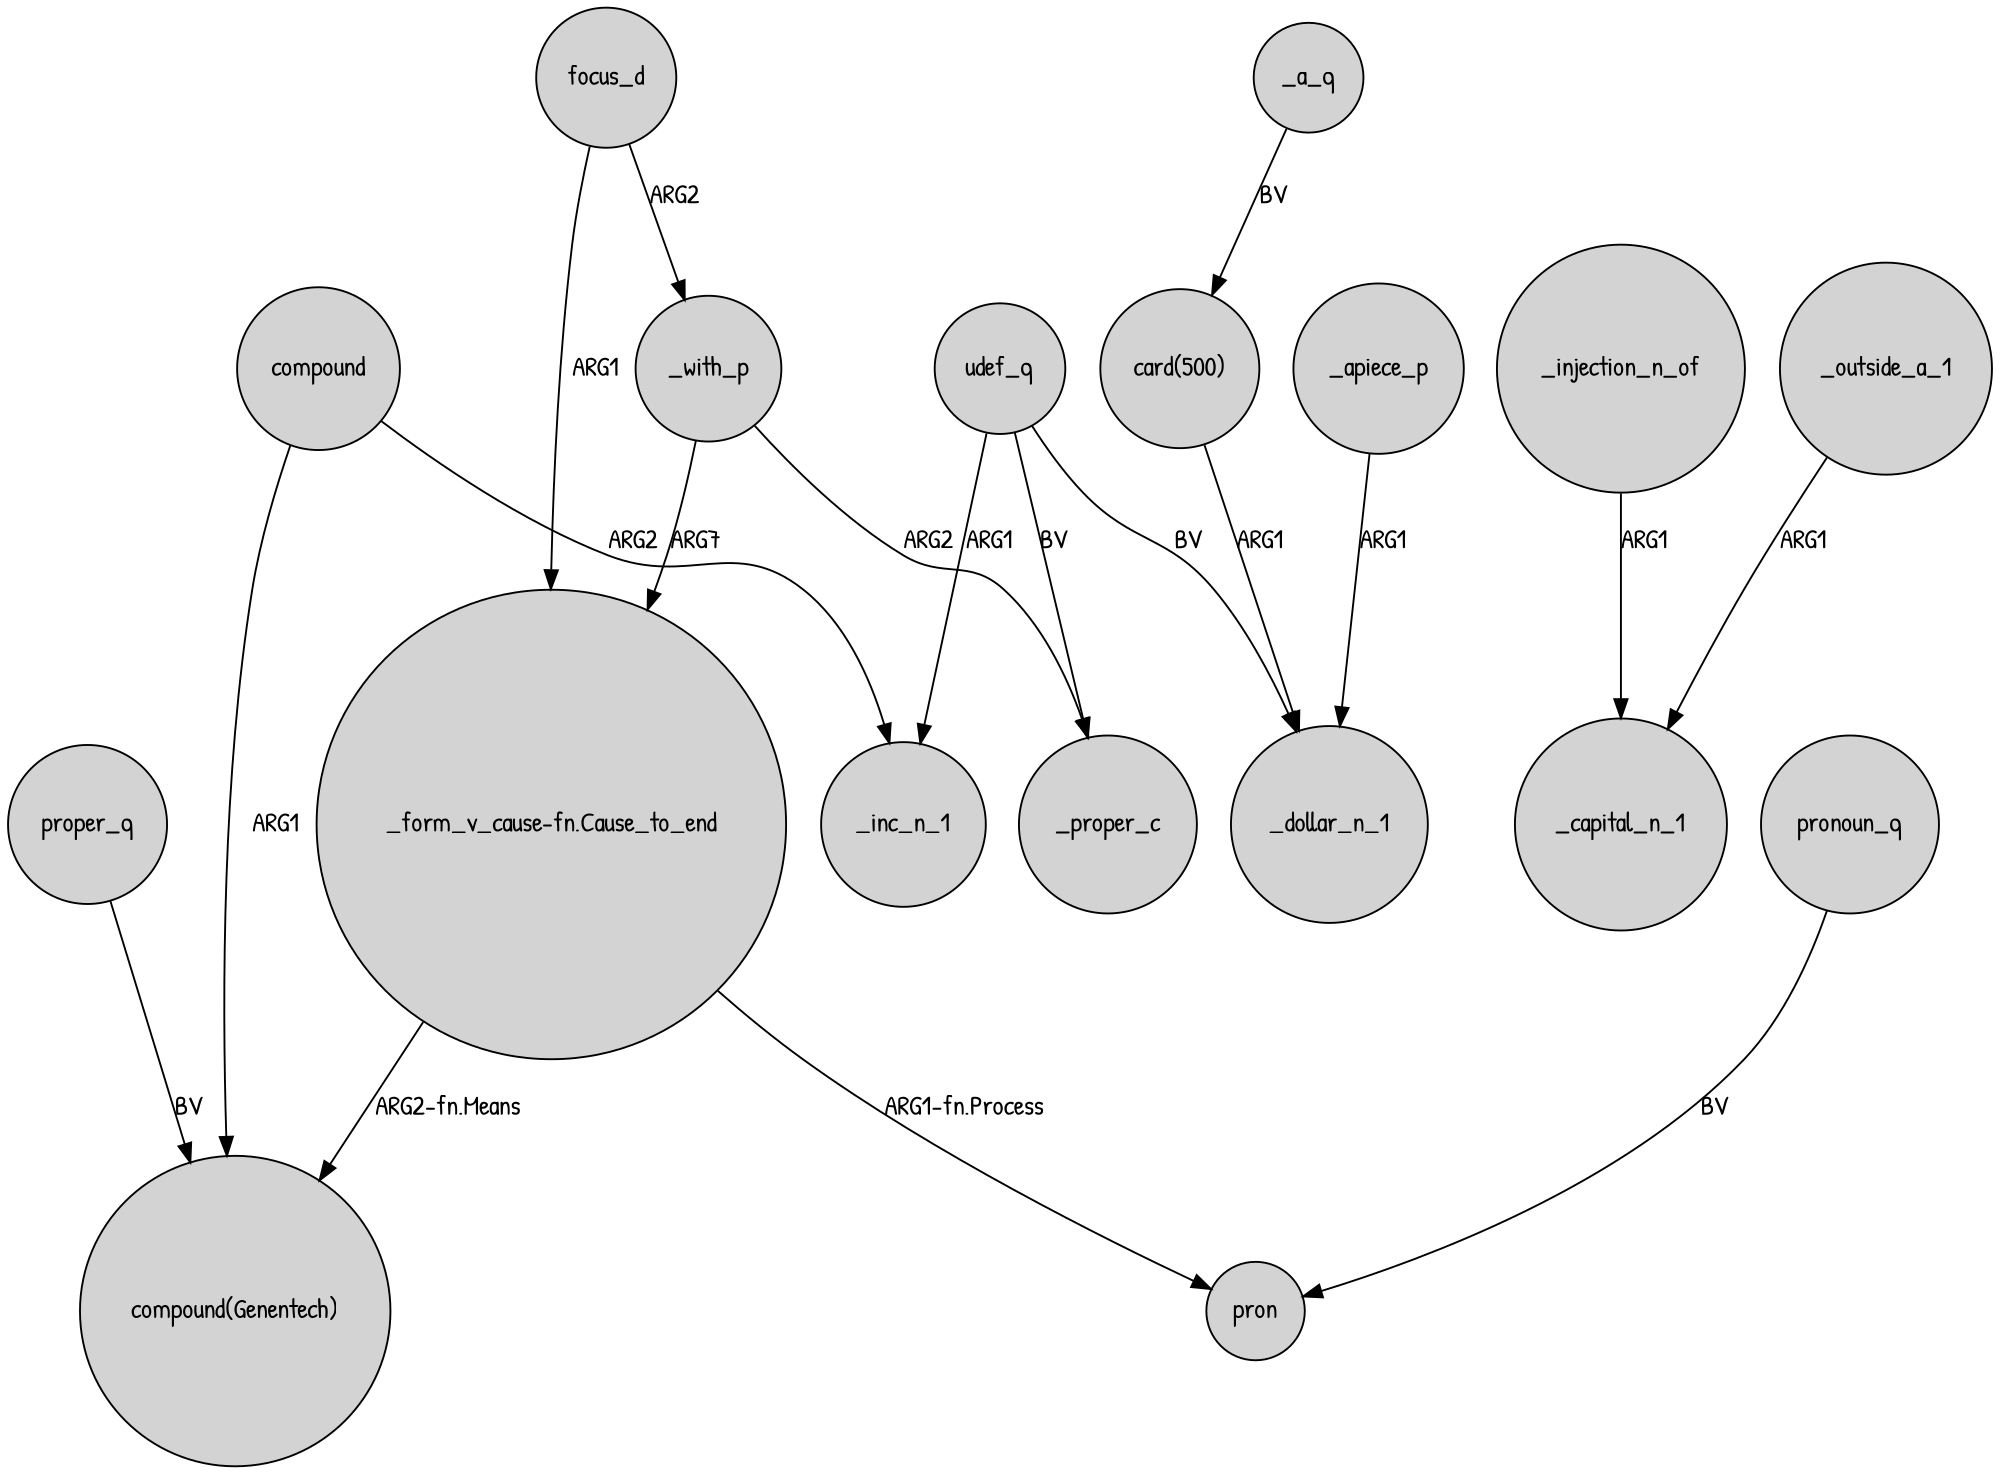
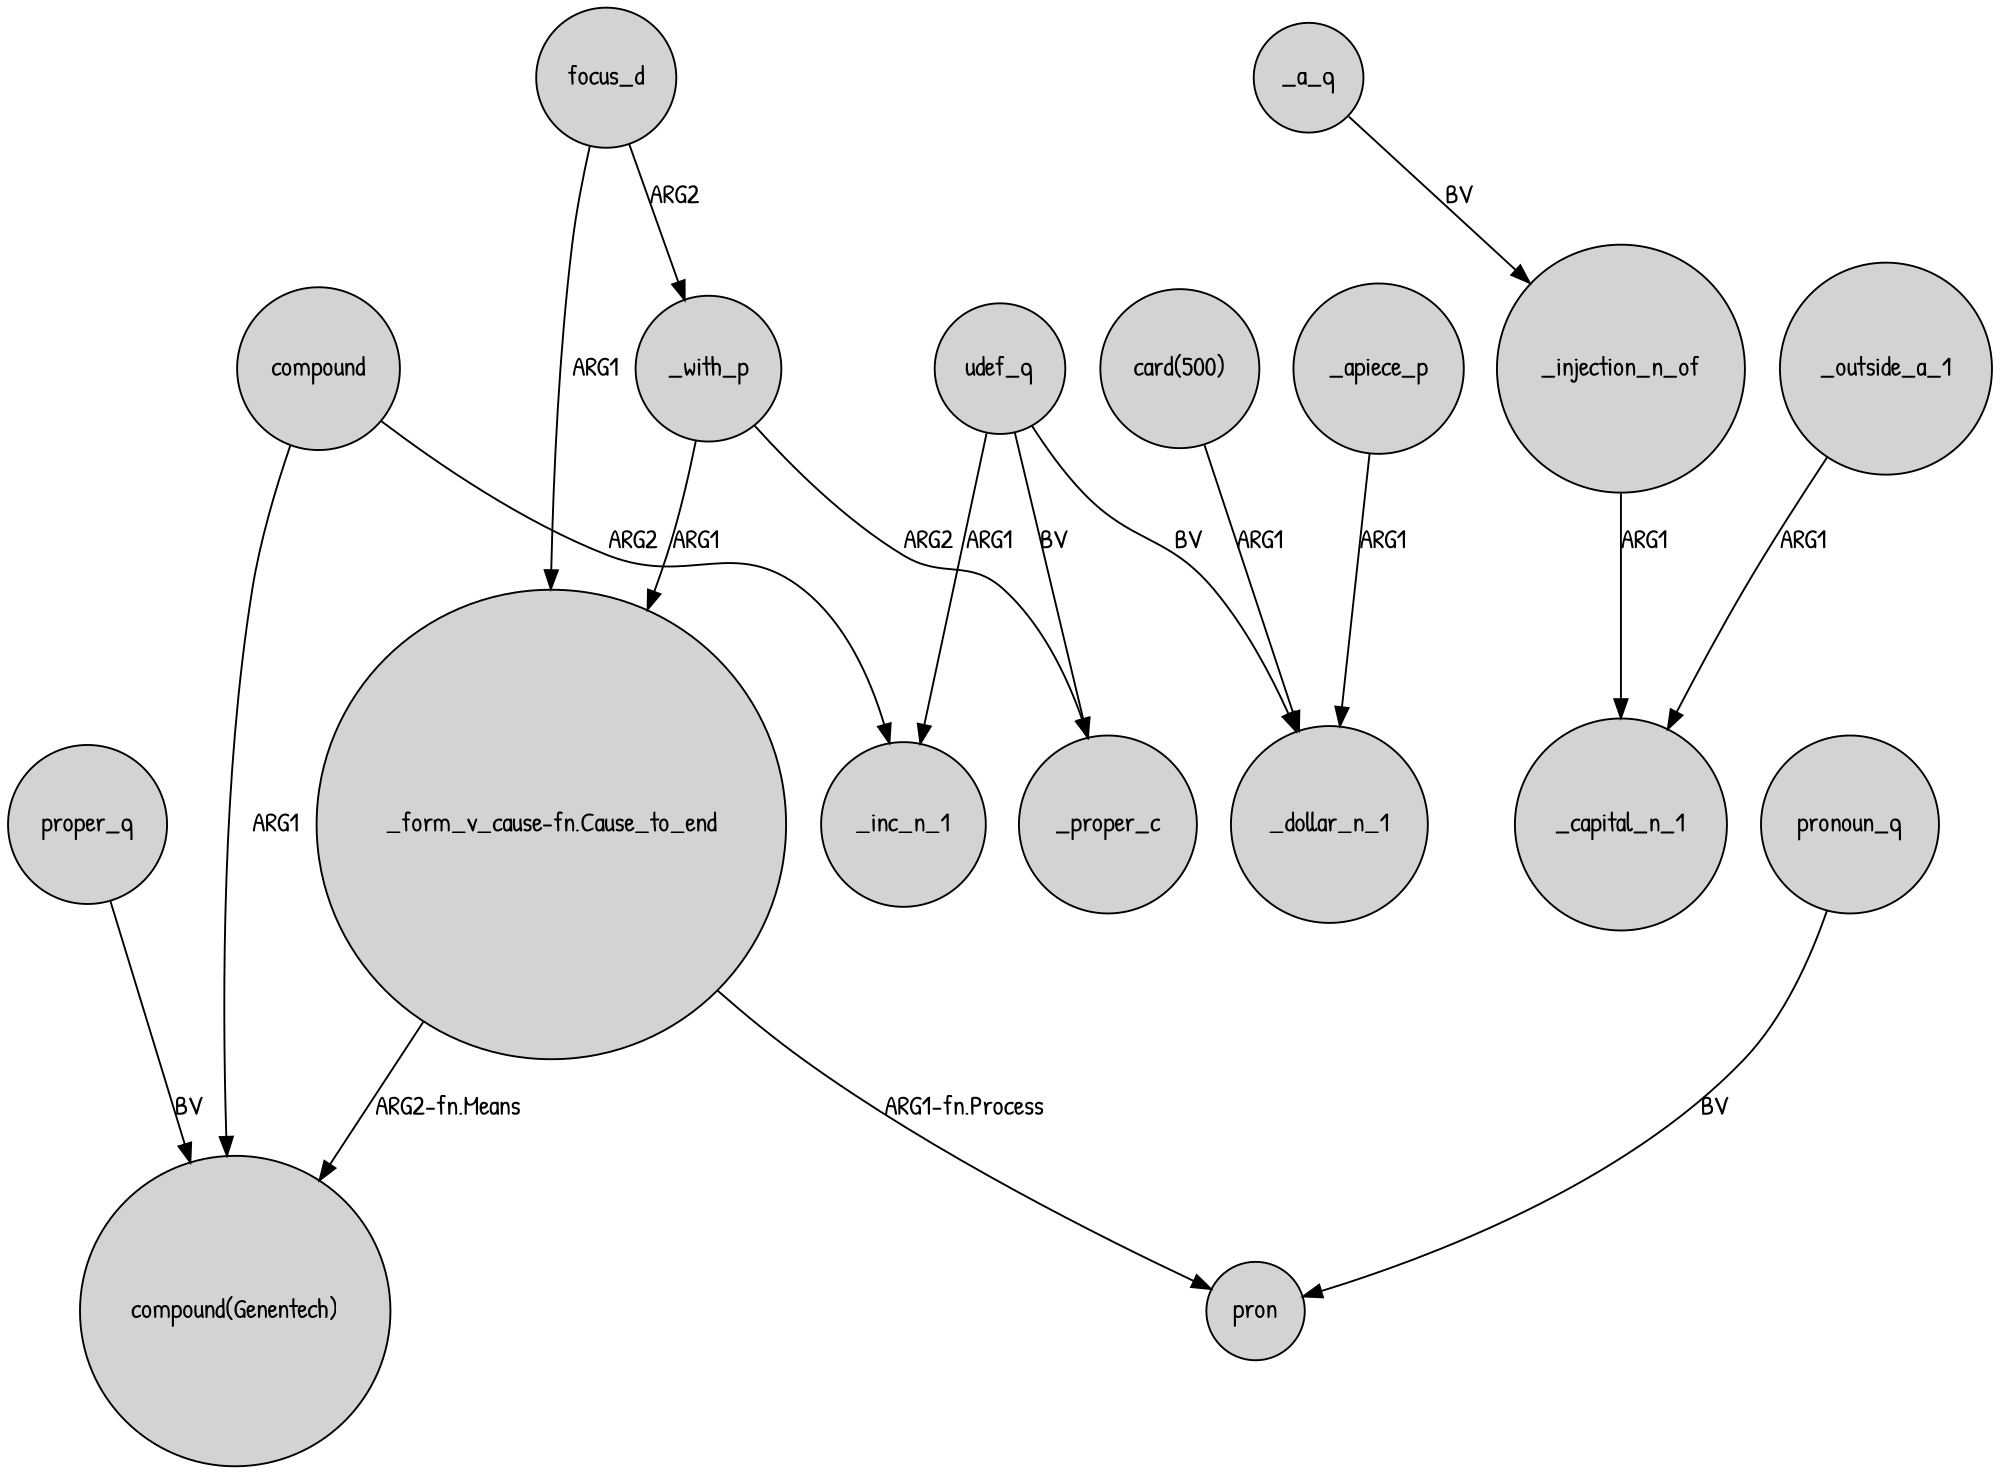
edge "_a_q" -> "card(500)": now "_a_q" -> "_injection_n_of"
edge "_with_p" -> "_form_v_cause-fn.Cause_to_end": label "ARG7" -> "ARG1"
